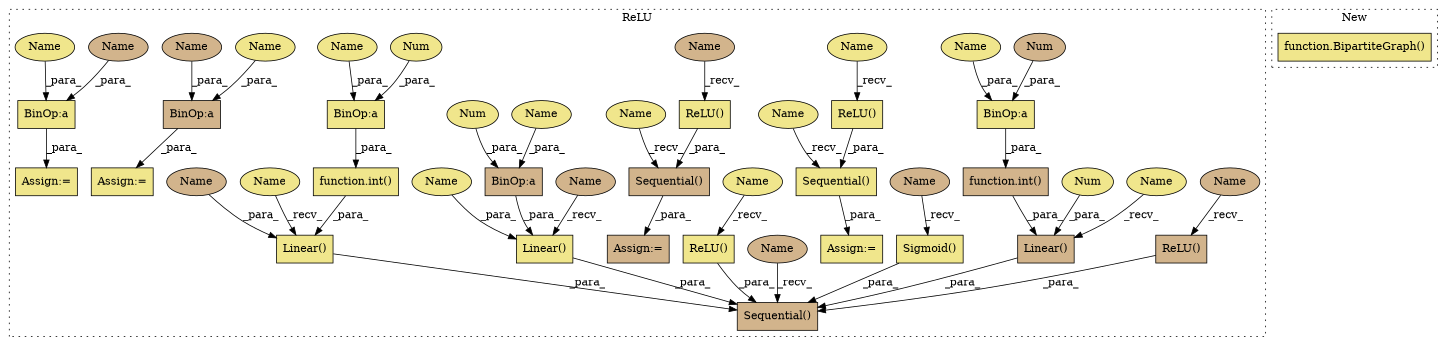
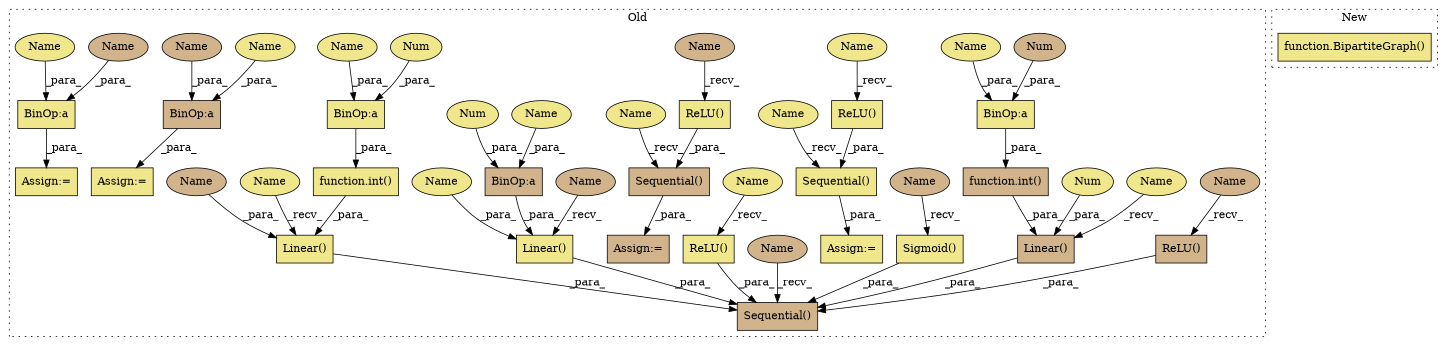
cluster "ReLU": label "ReLU" -> "Old"
